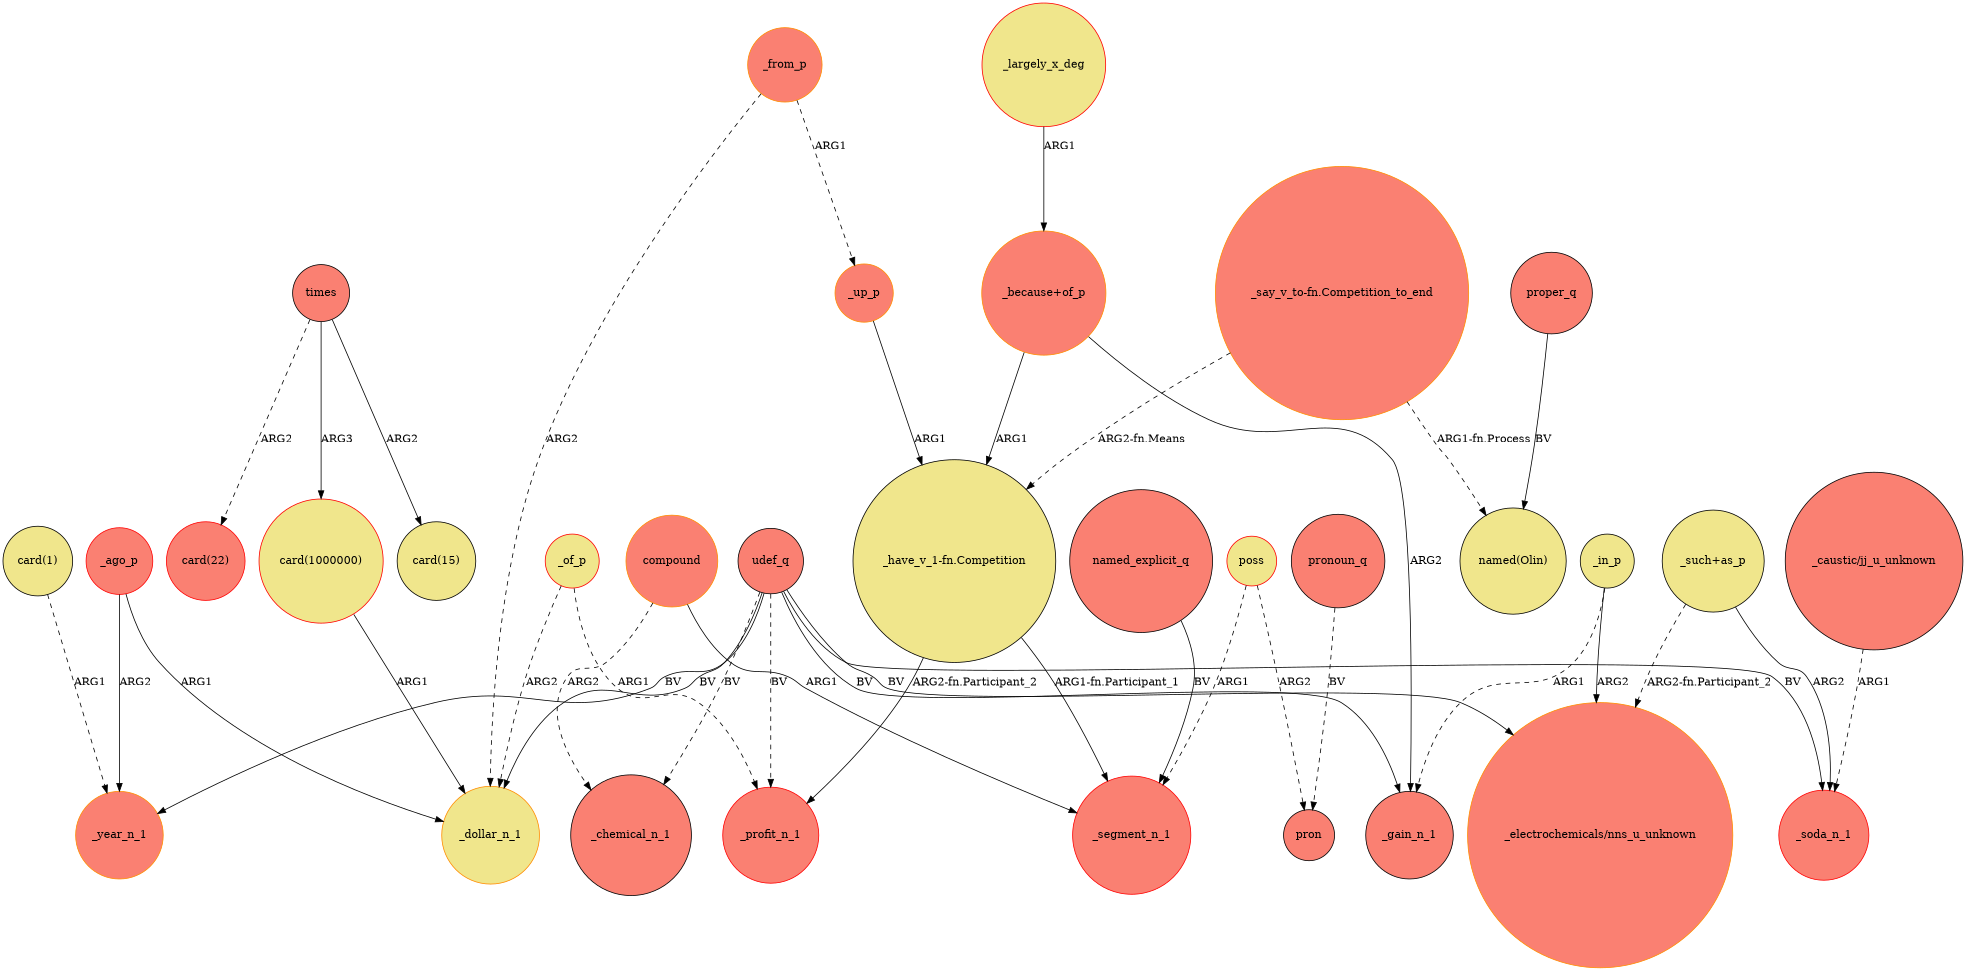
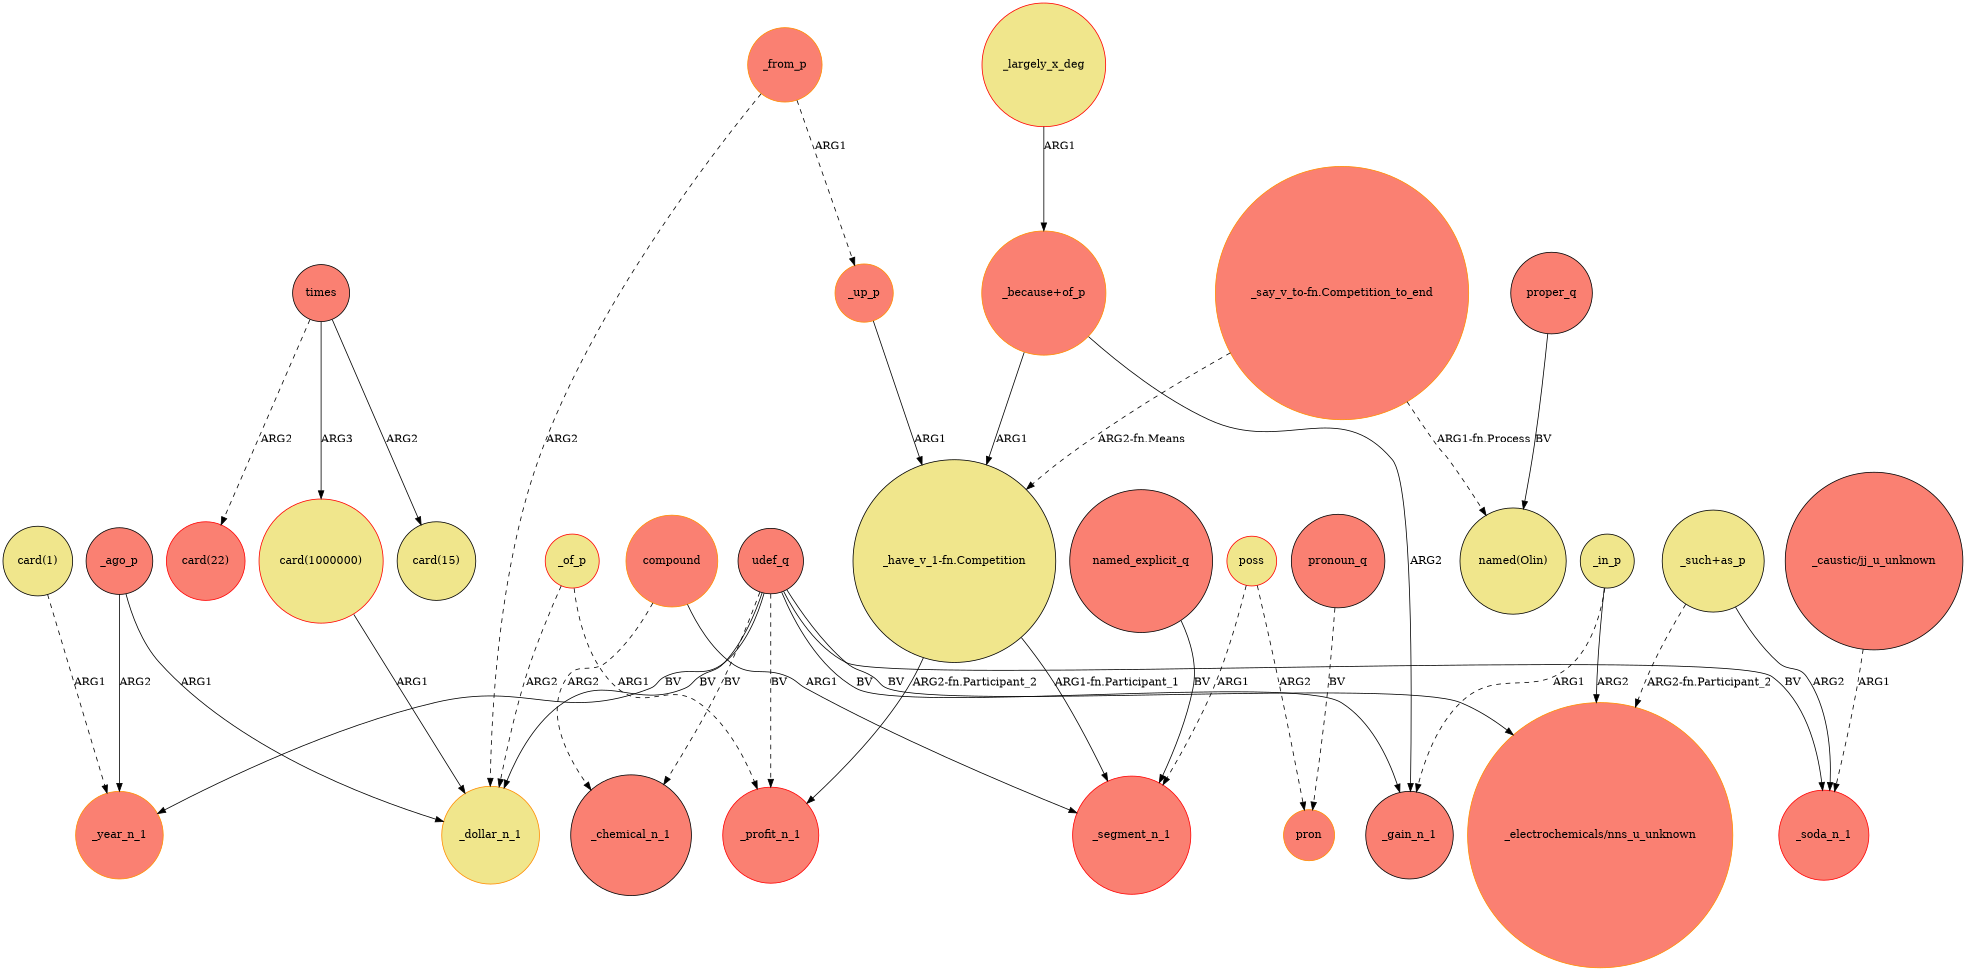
node "_ago_p": color red -> black
node "pron": color black -> darkorange
